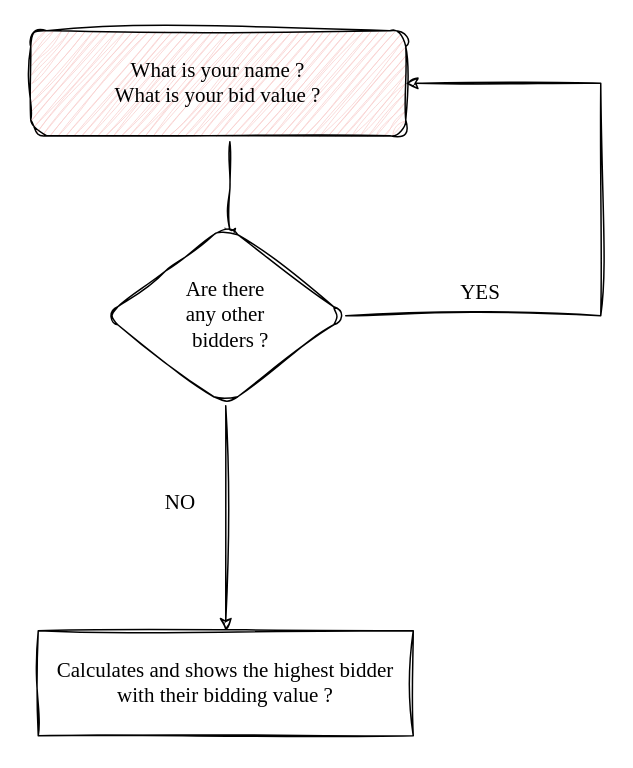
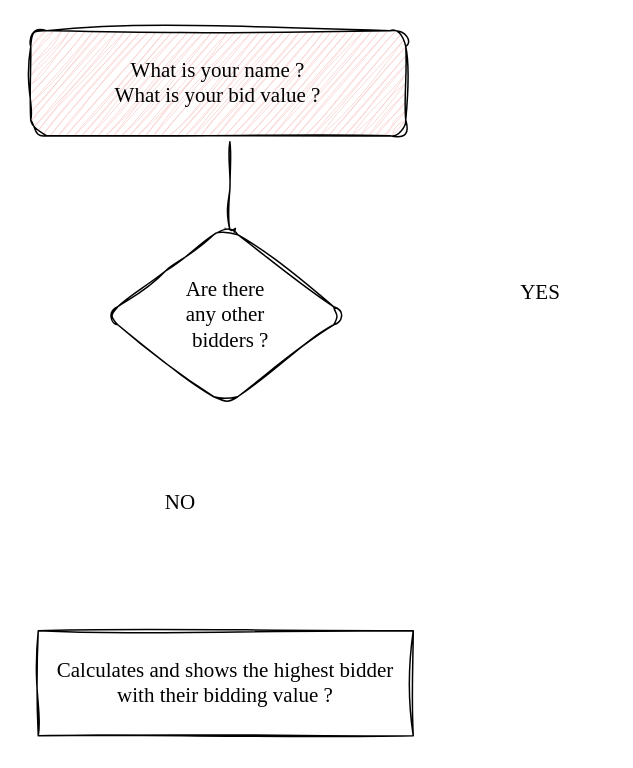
edge "Are there any other bidders ?" -> "What is your name ? What is your bid value ?": removed
node "YES": moved (481, 293) -> (541, 293)
edge "Are there any other bidders ?" -> "Calculates and shows the highest bidder with their bidding value ?": removed
